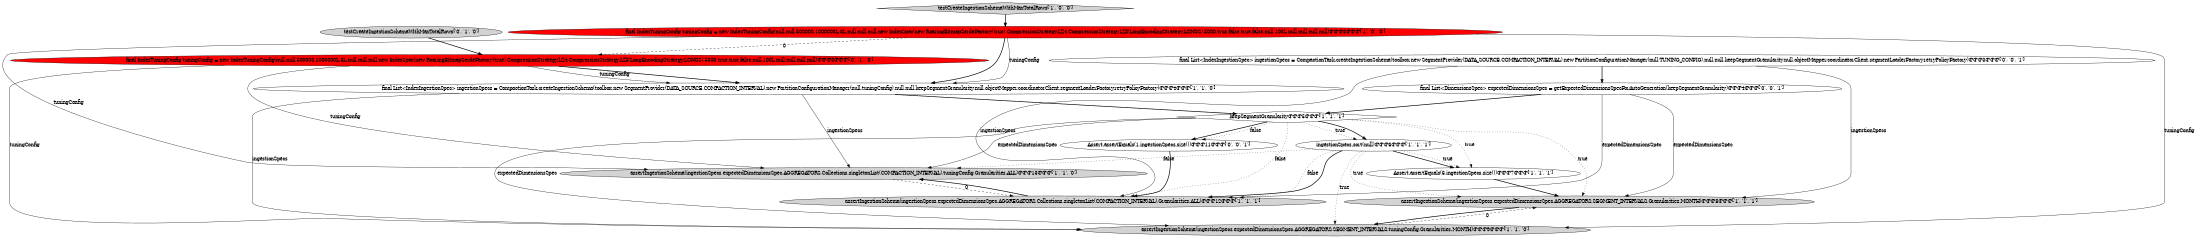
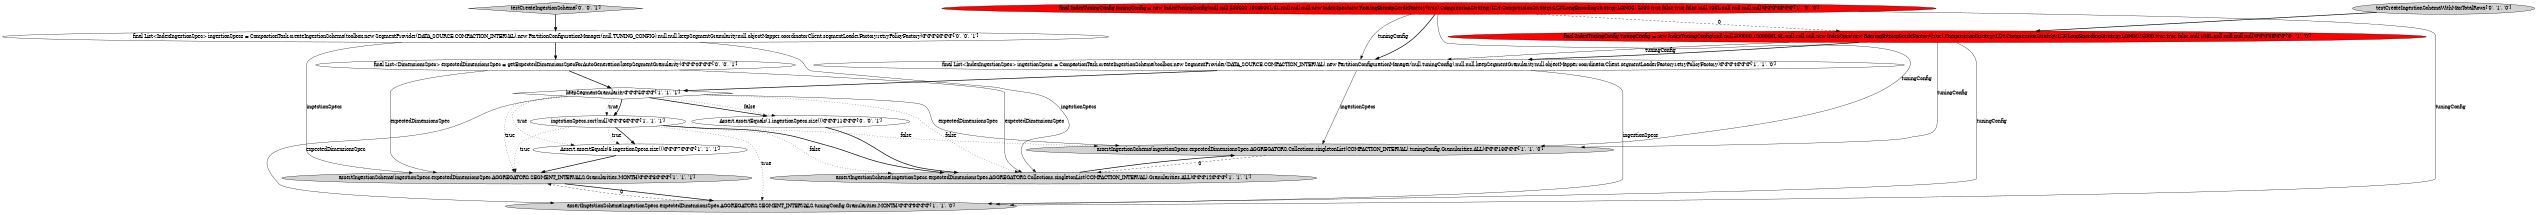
node "testCreateIngestionSchema['0', '0', '1']": added
node "testCreateIngestionSchemaWithMaxTotalRows['1', '0', '0']": removed
